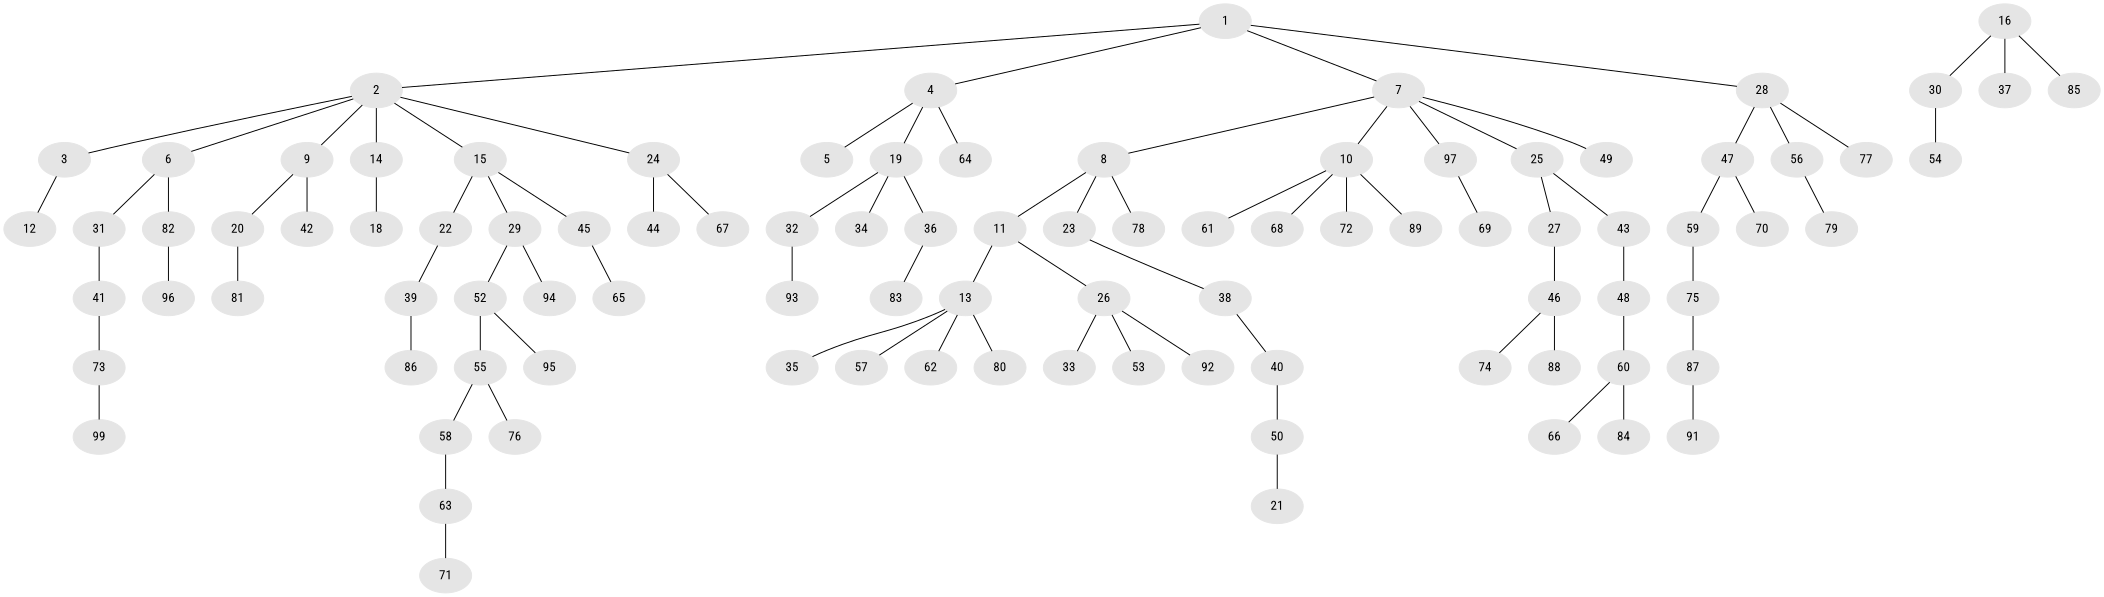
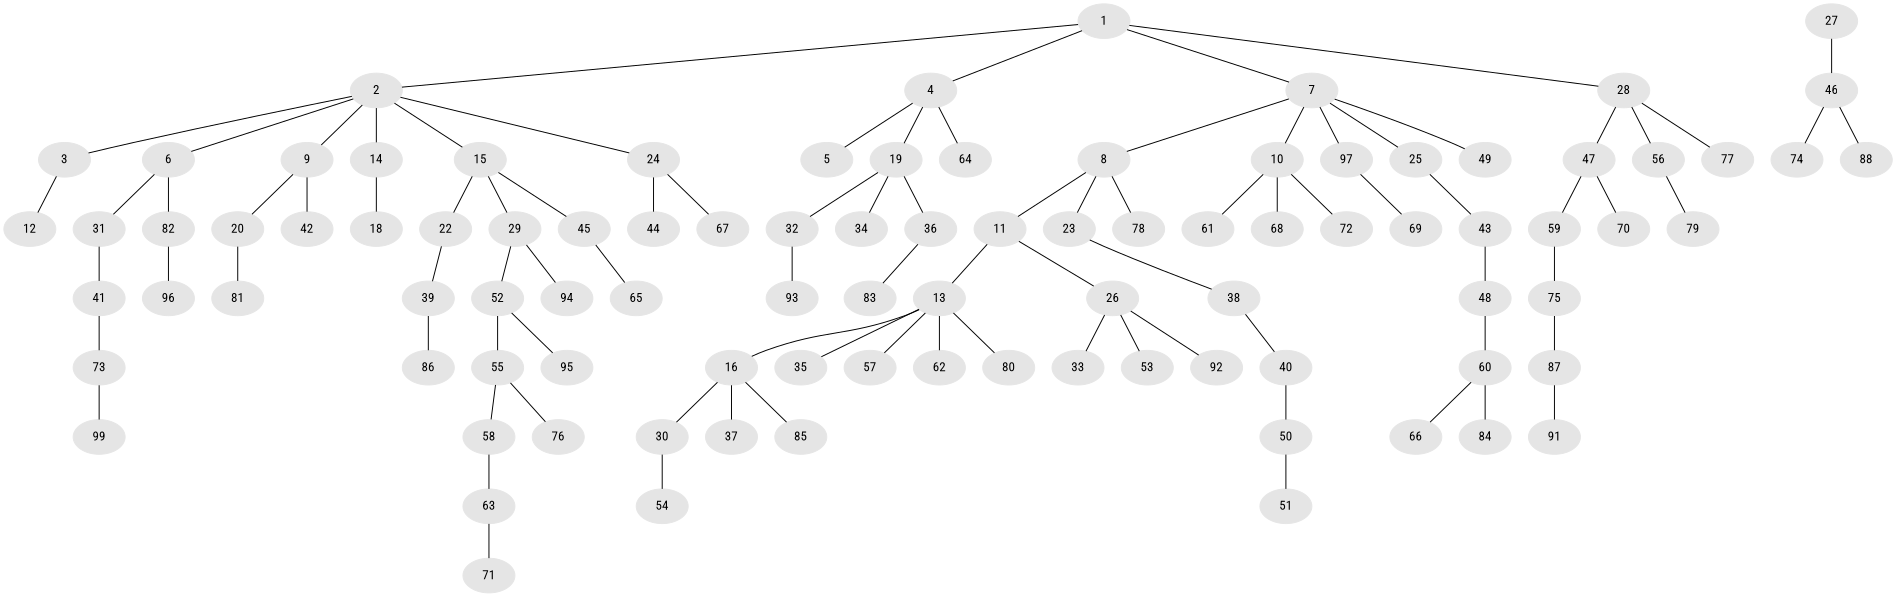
edge "25" -- "27": removed
node "89": removed
edge "13" -- "16": added
node "21": label "21" -> "51"
